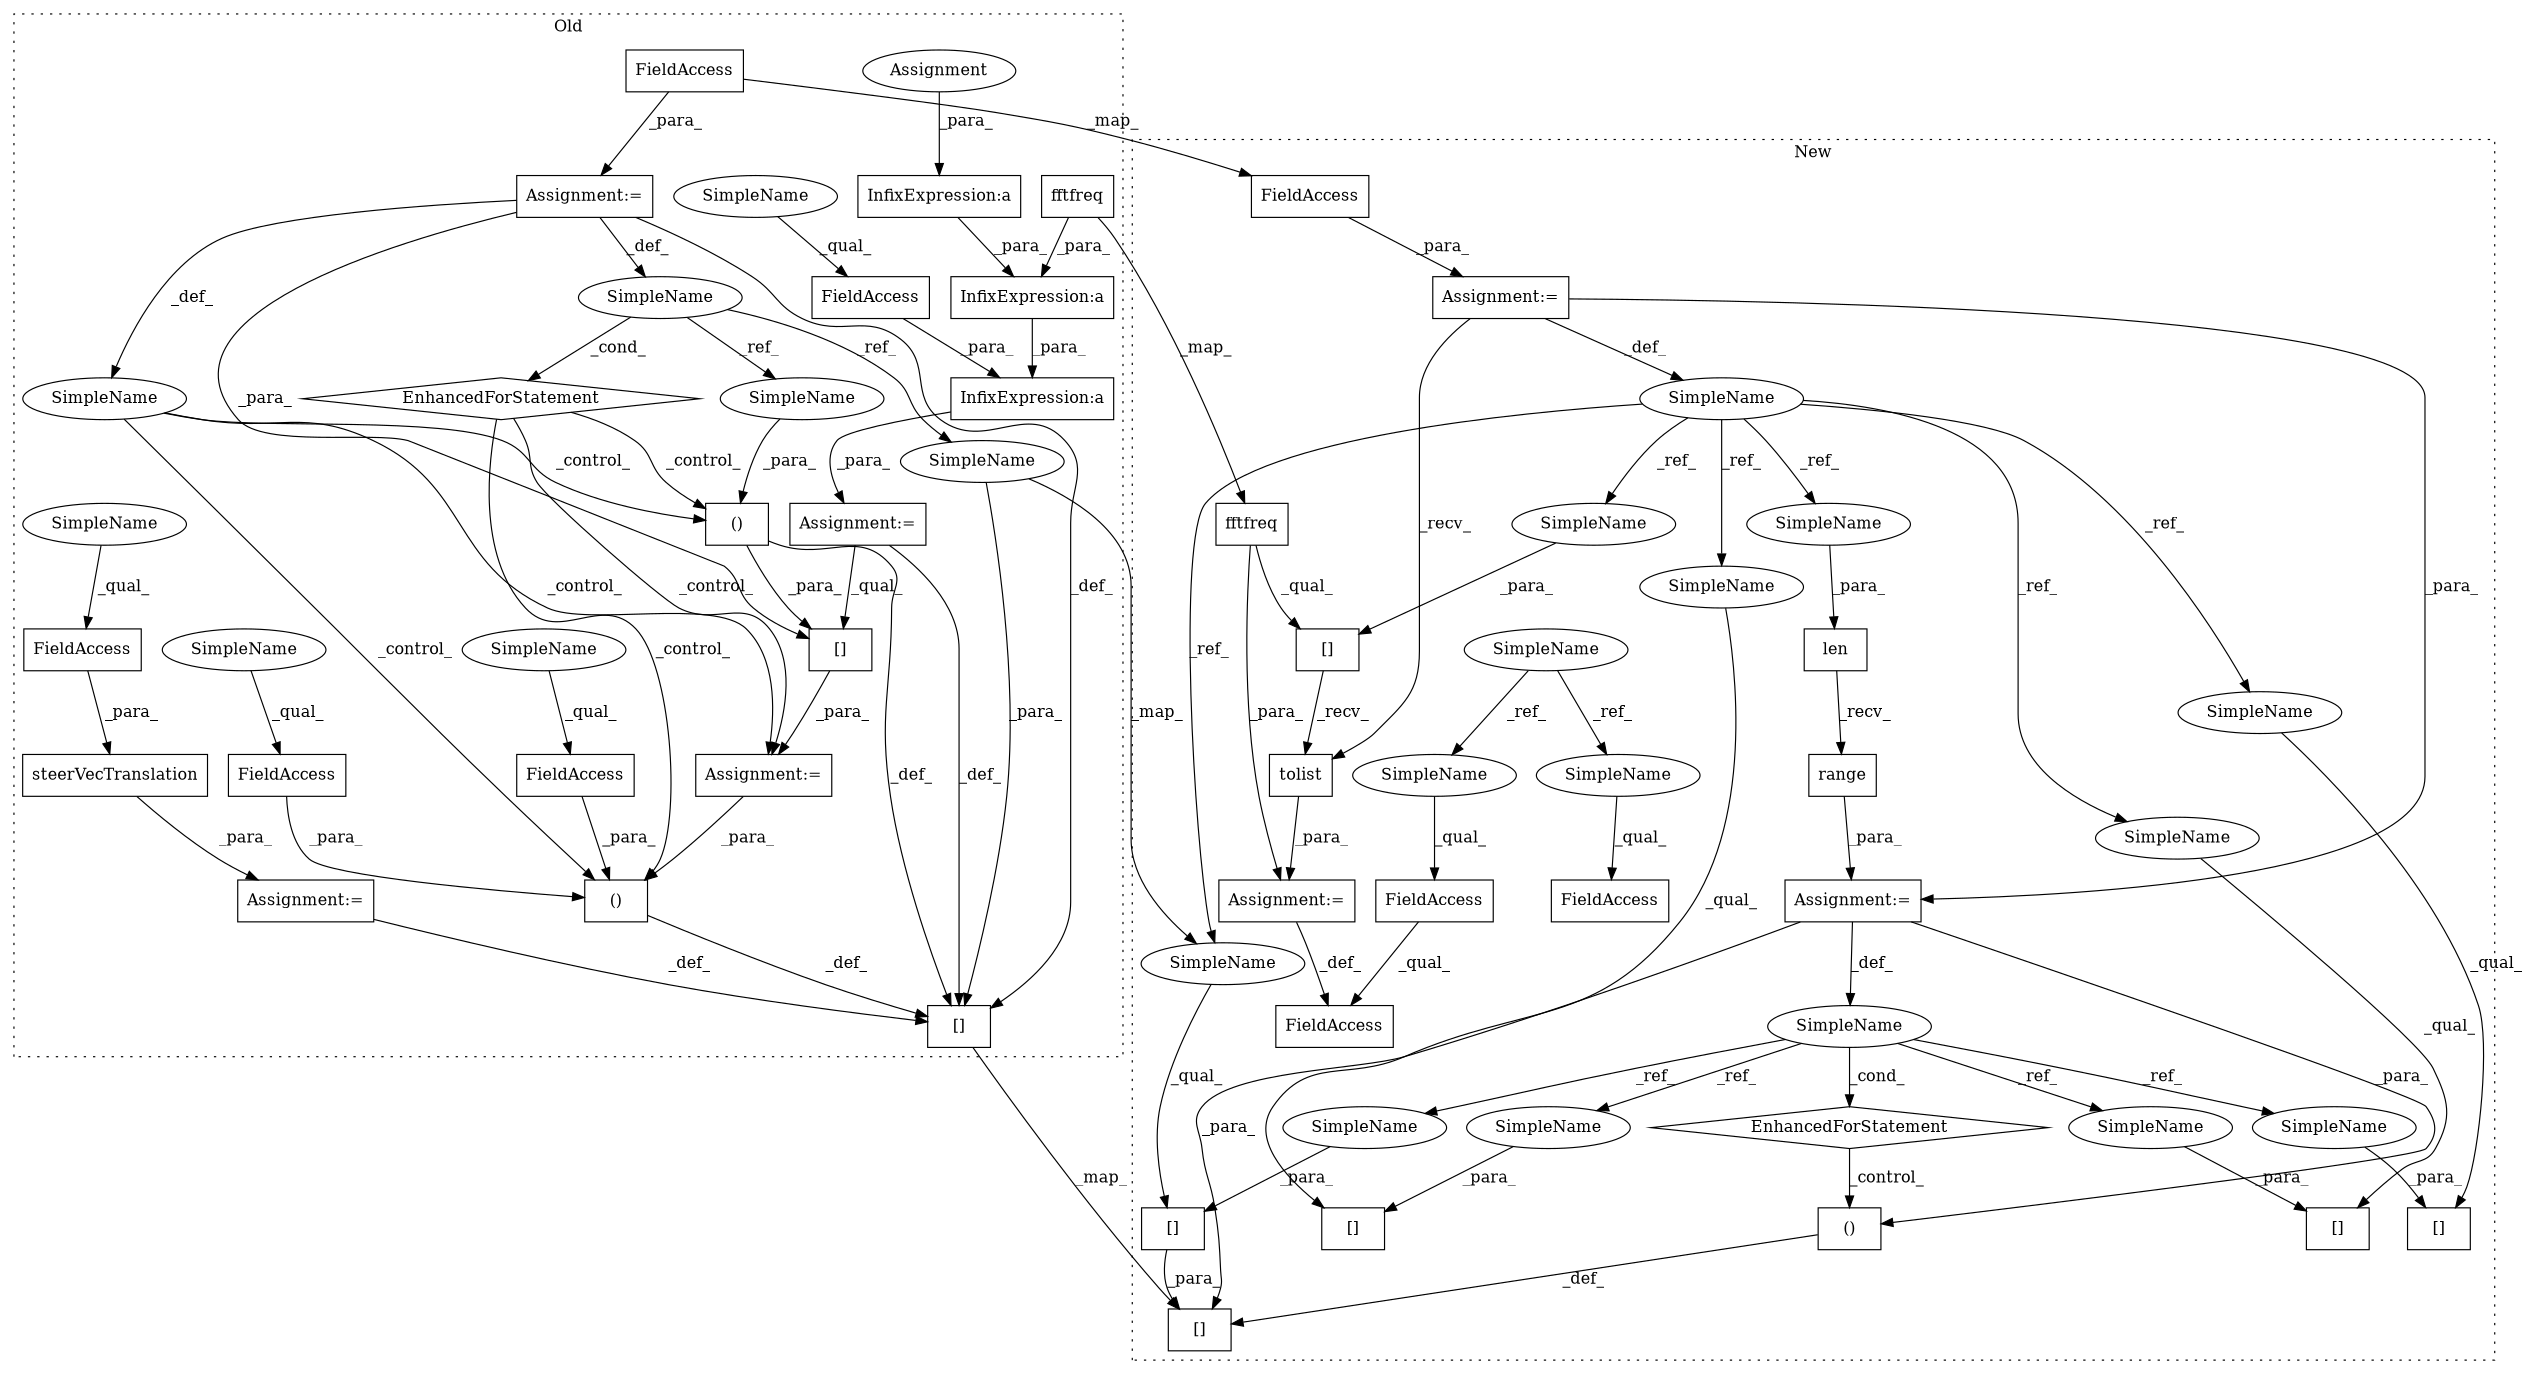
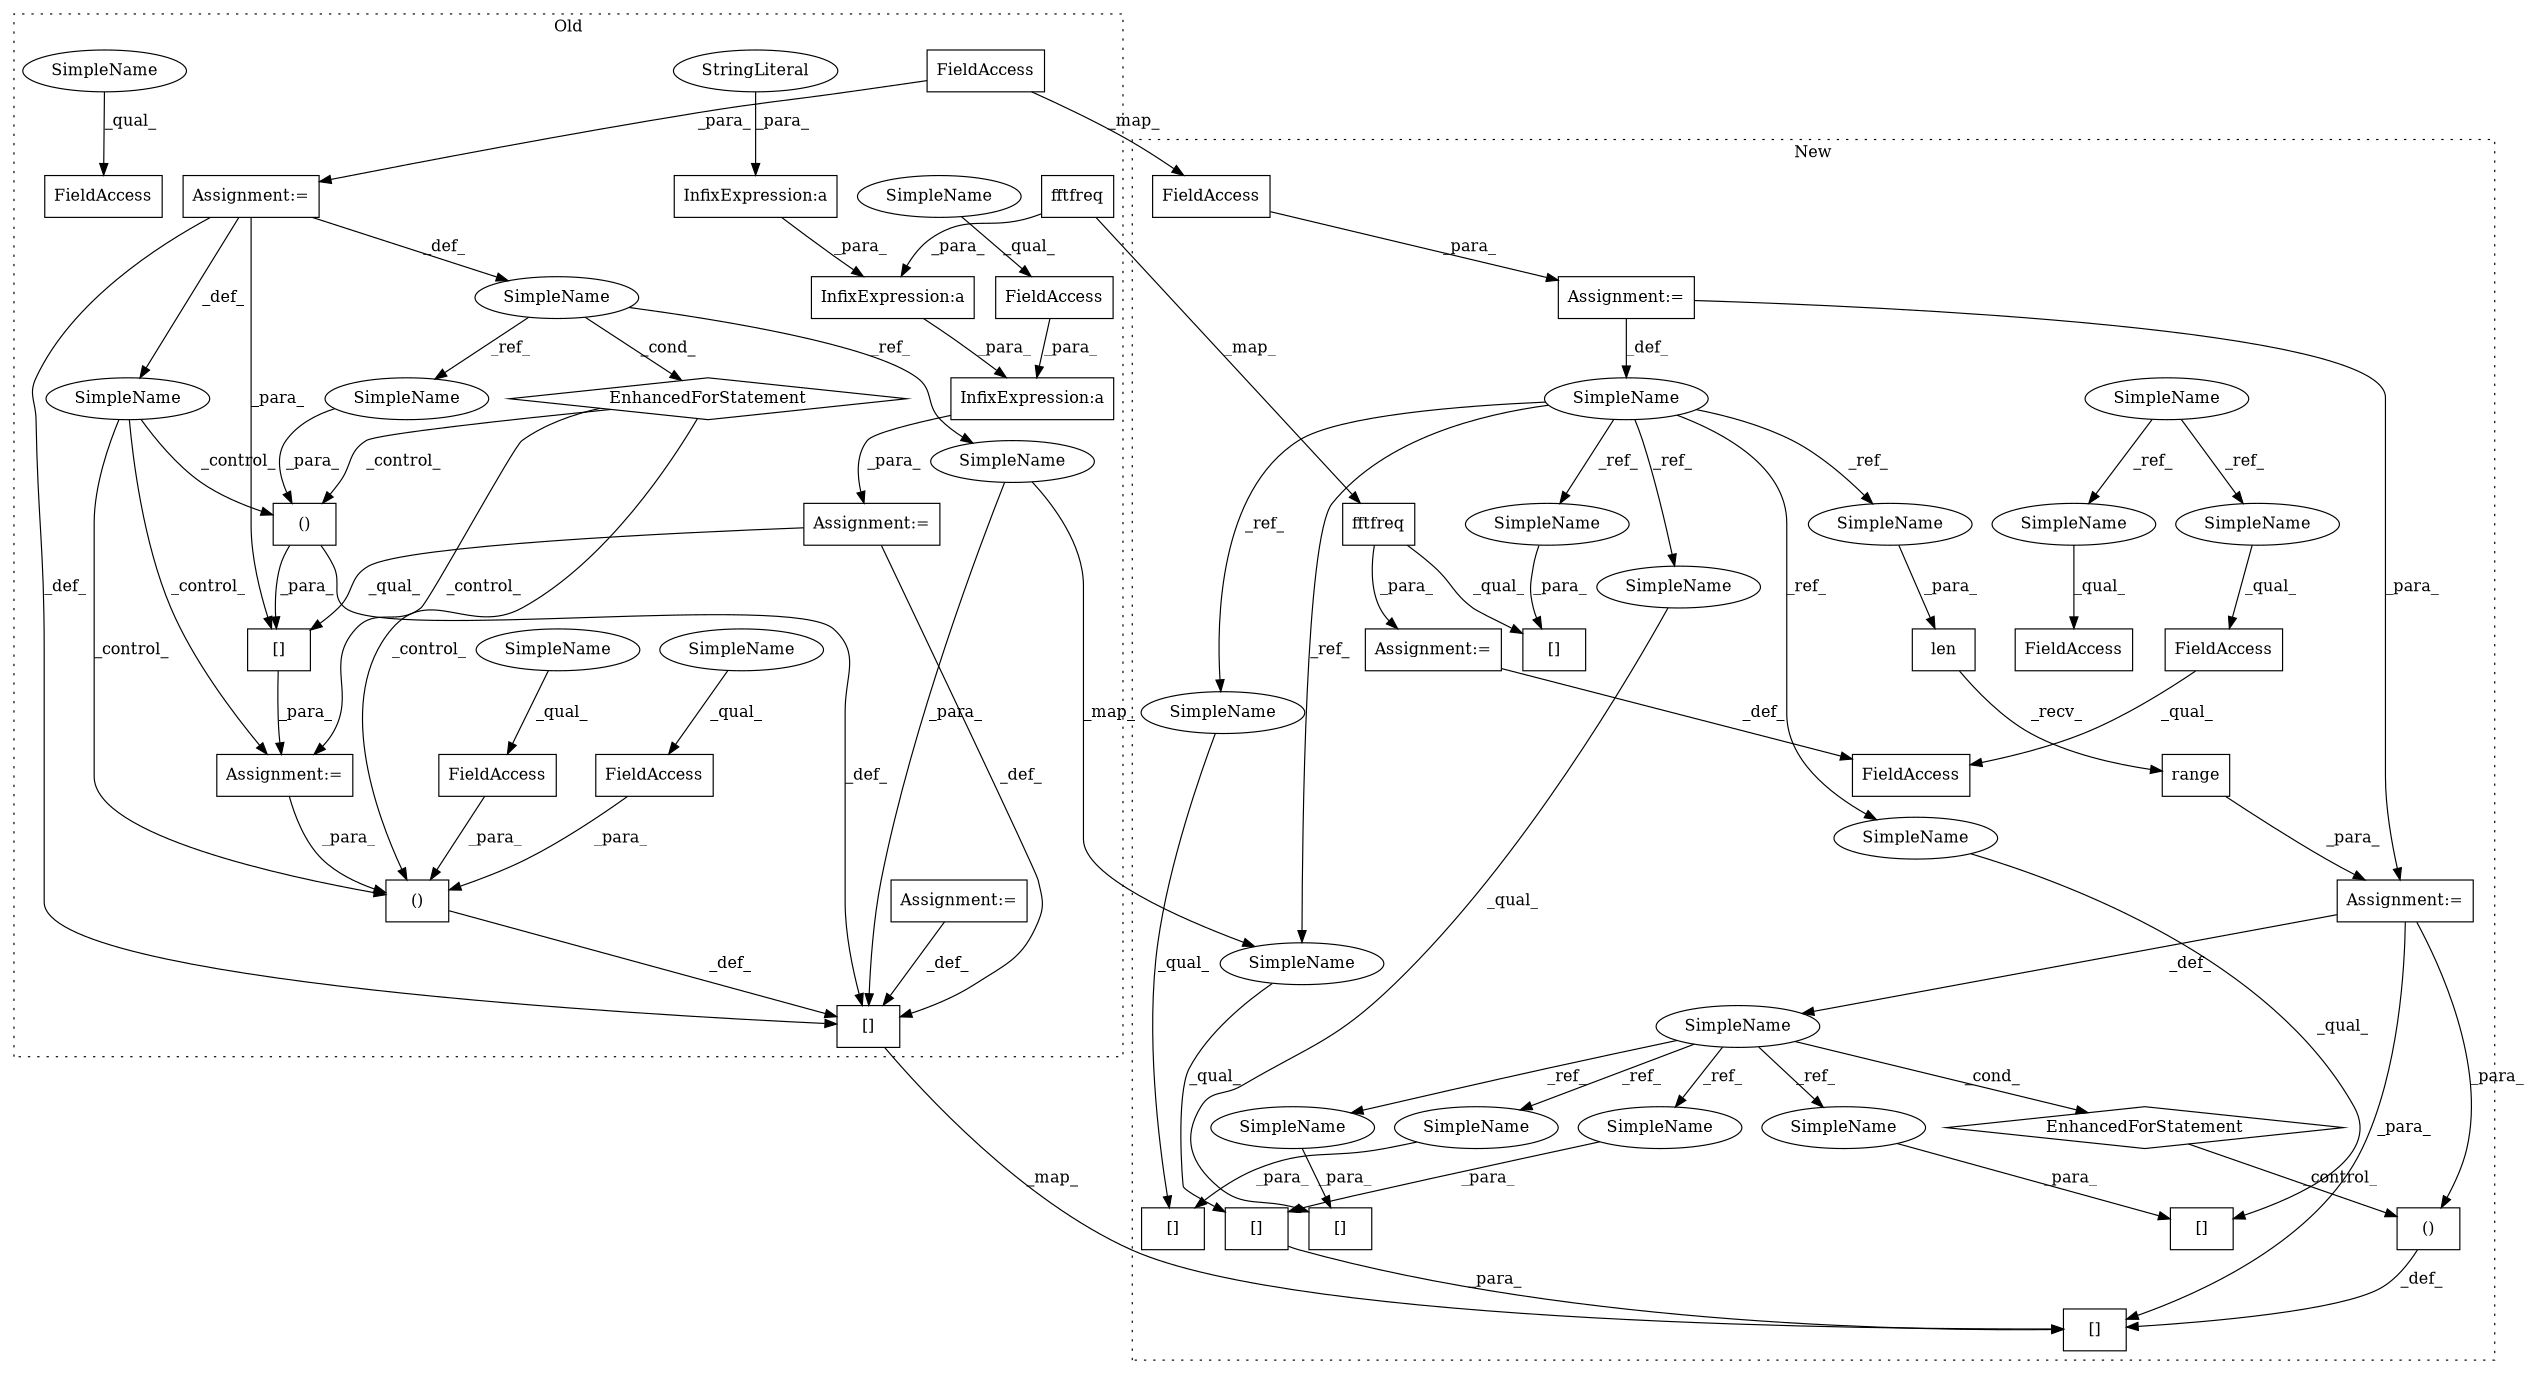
node "Assignment": label "Assignment" -> "StringLiteral"
node "steerVecTranslation": removed
node "tolist": removed
